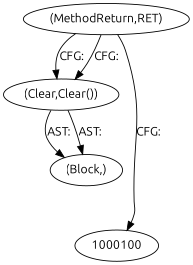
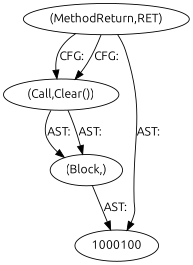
node "(Clear,Clear())": label "(Clear,Clear())" -> "(Call,Clear())"
edge "(MethodReturn,RET)" -> "1000100": label "CFG: " -> "AST: "
edge "(Block,)" -> "1000100": added, label "AST:"
